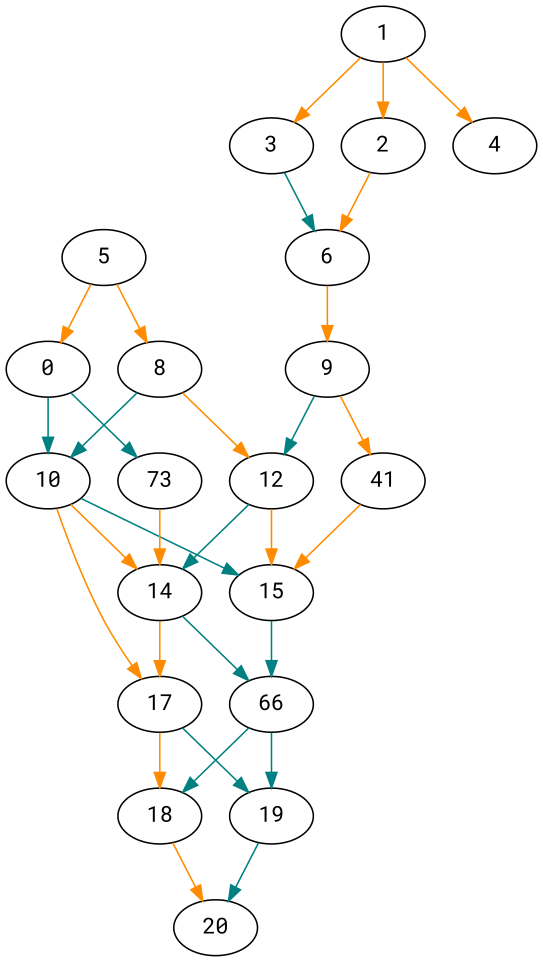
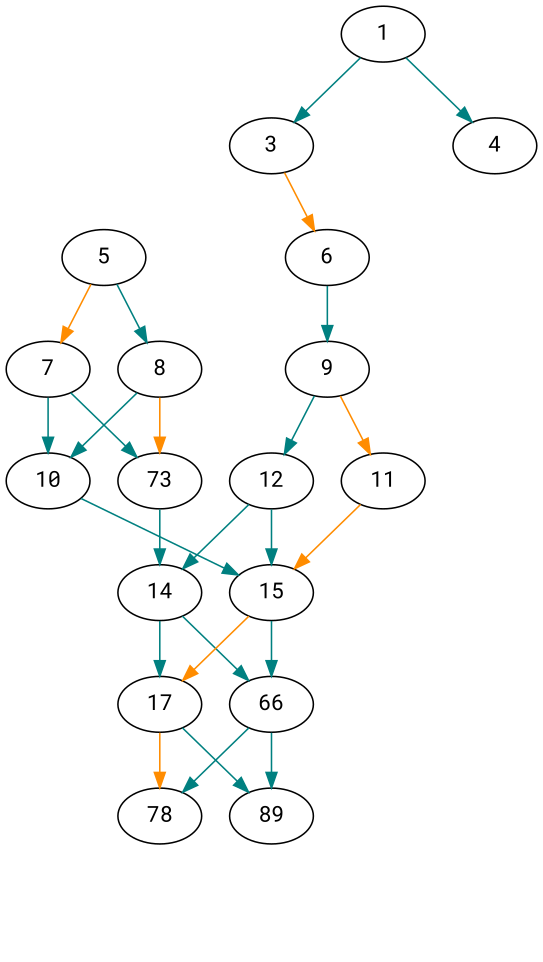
edge "1" -> "3": color darkorange -> teal
edge "1" -> "4": color darkorange -> teal
node "2": removed
edge "3" -> "6": color teal -> darkorange
edge "5" -> "8": color darkorange -> teal
edge "6" -> "9": color darkorange -> teal
node "0": label "0" -> "7"
edge "8" -> "12": now "8" -> "73"
node "41": label "41" -> "11"
edge "73" -> "14": color darkorange -> teal
edge "12" -> "15": color darkorange -> teal
edge "10" -> "14": removed
edge "10" -> "17": now "15" -> "17"
edge "14" -> "17": color darkorange -> teal
node "18": label "18" -> "78"
node "19": label "19" -> "89"
node "20": removed
